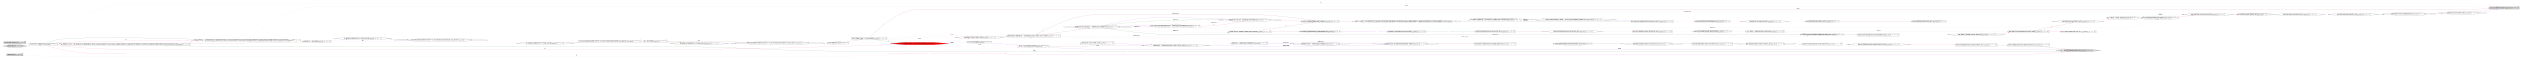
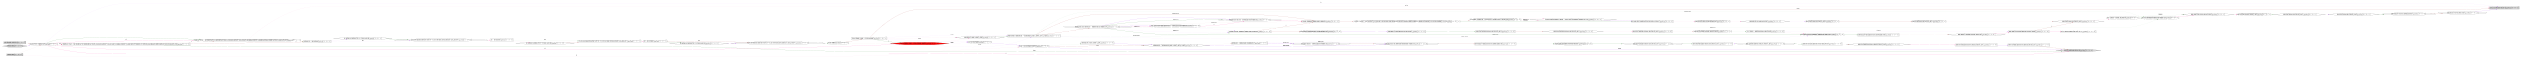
node "doc = new Document()@@@8@@@['1', '1', '1']": added
